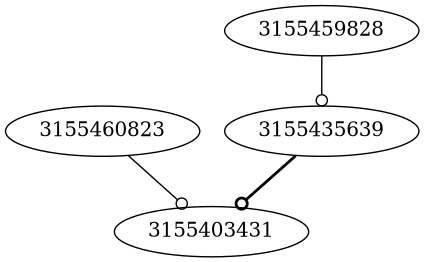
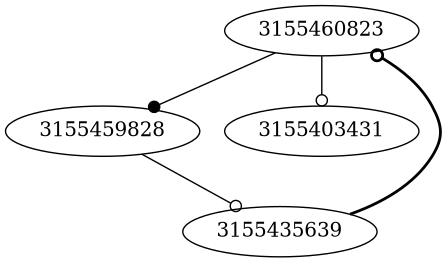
edge "3155460823" -> "3155459828": added
edge "3155435639" -> "3155403431": now "3155435639" -> "3155460823"
